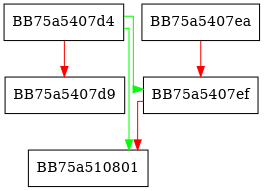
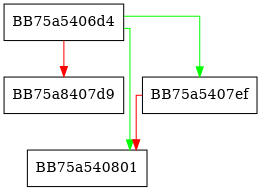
node "BB75a5407d4": label "BB75a5407d4" -> "BB75a5406d4"
node "BB75a5407ea": removed
node "BB75a5407d9": label "BB75a5407d9" -> "BB75a8407d9"
node "BB75a510801": label "BB75a510801" -> "BB75a540801"
